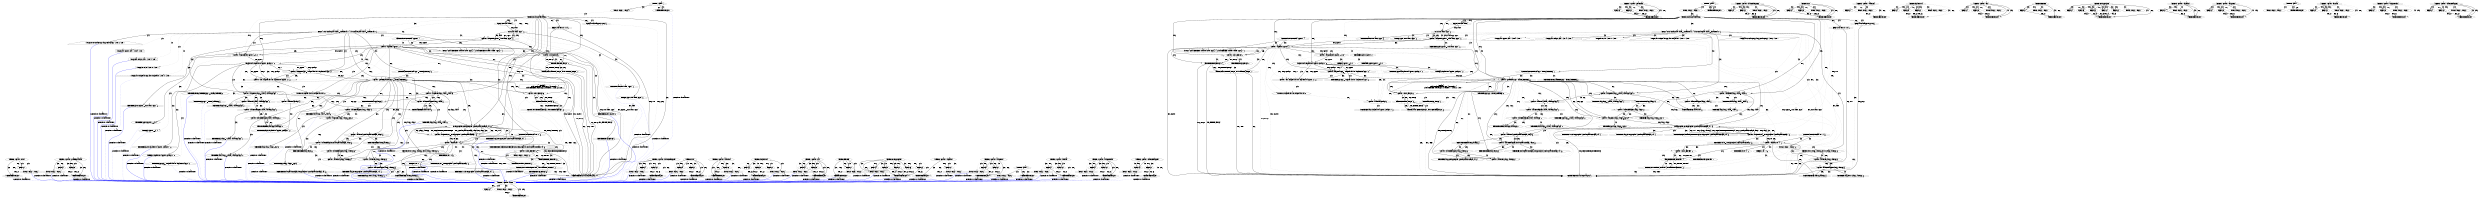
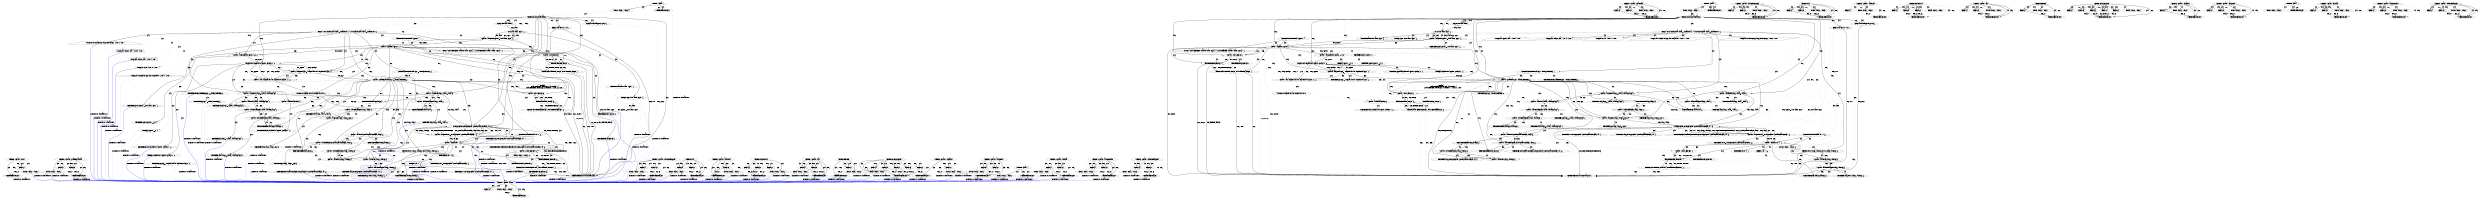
edge "(CONTROL_STRUCTURE,IF,if (tpgt >= TL_TPGS_PER_HBA))" -> "(<operator>.greaterEqualsThan,tpgt >= TL_TPGS_PER_HBA)": label "AST: " -> "DDG: ret"
edge "(<operator>.greaterEqualsThan,tpgt >= TL_TPGS_PER_HBA)" -> "(IDENTIFIER,tpgt,tpgt >= TL_TPGS_PER_HBA)": now "(IDENTIFIER,TL_TPGS_PER_HBA,tpgt >= TL_TPGS_PER_HBA)" -> "(IDENTIFIER,tpgt,tpgt >= TL_TPGS_PER_HBA)"
